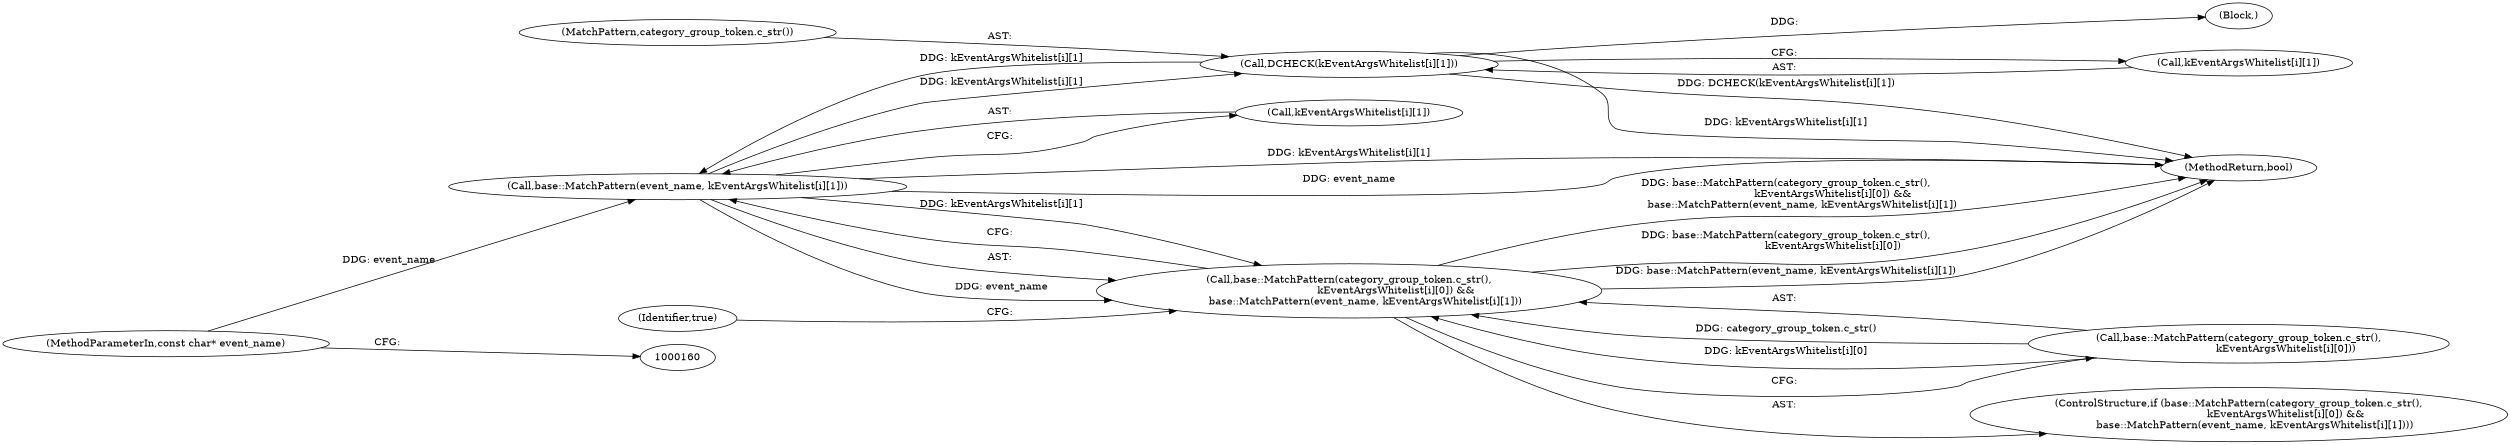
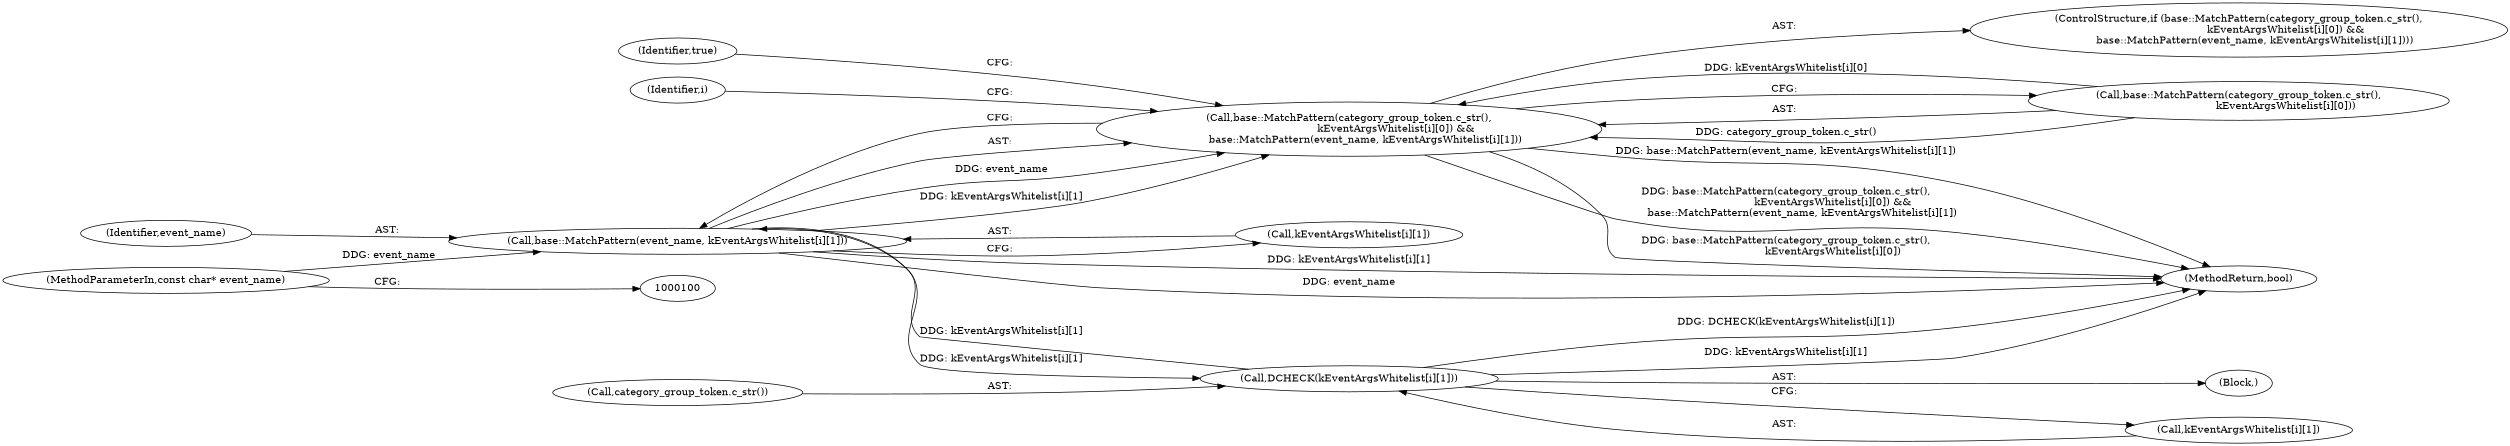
edge "(Call,DCHECK(kEventArgsWhitelist[i][1]))" -> "(Block,)": label "DDG: " -> "AST: "
node "(MatchPattern,category_group_token.c_str())": label "(MatchPattern,category_group_token.c_str())" -> "(Call,category_group_token.c_str())"
node "(Identifier,i)": added
node "(Identifier,event_name)": added
node "1000160": label "1000160" -> "1000100"
